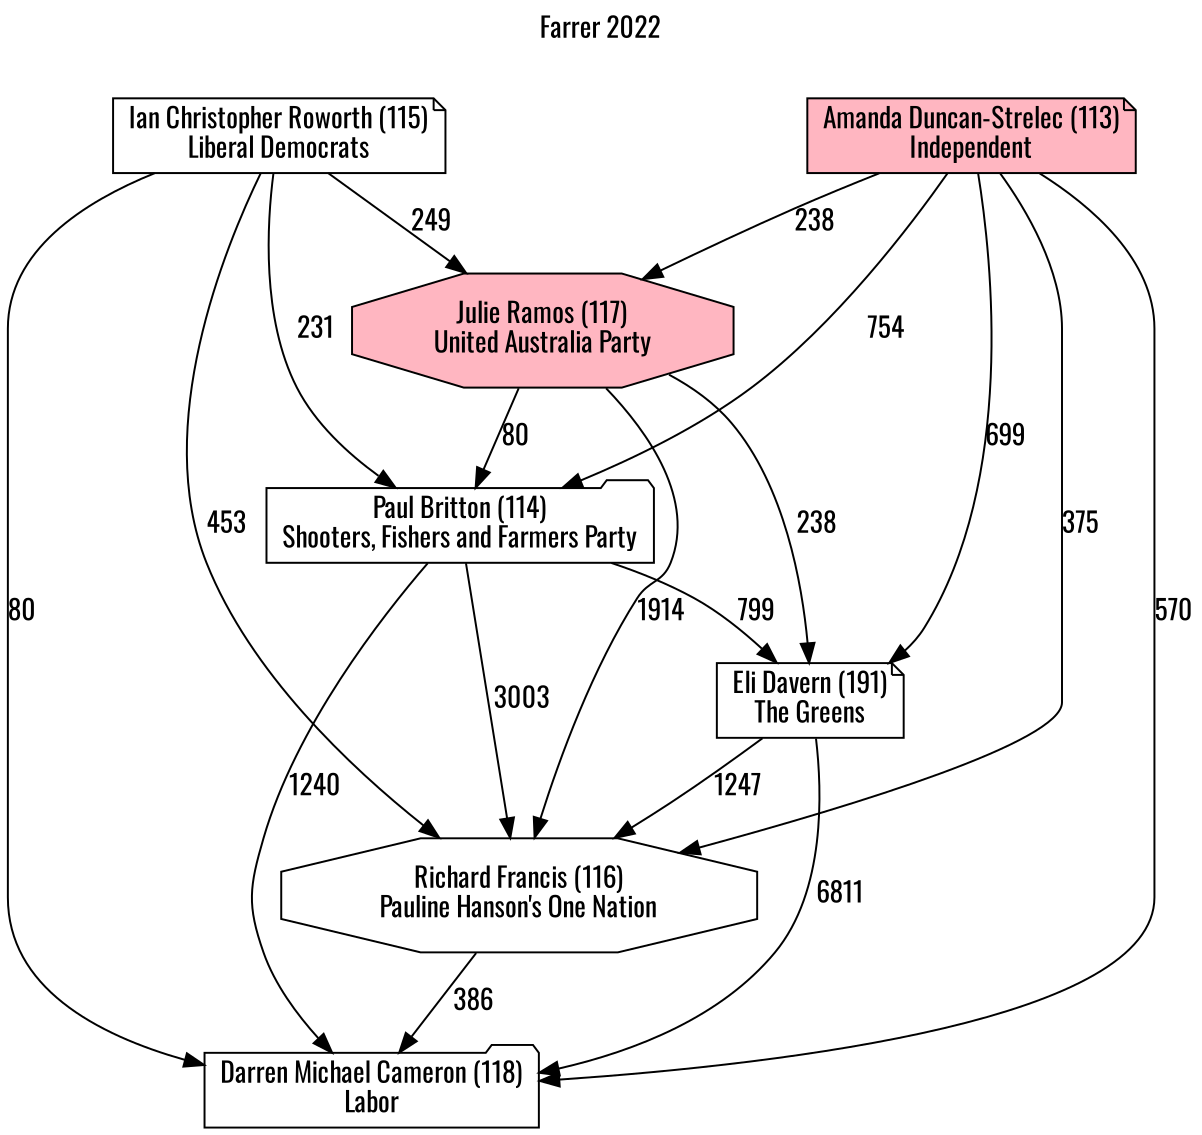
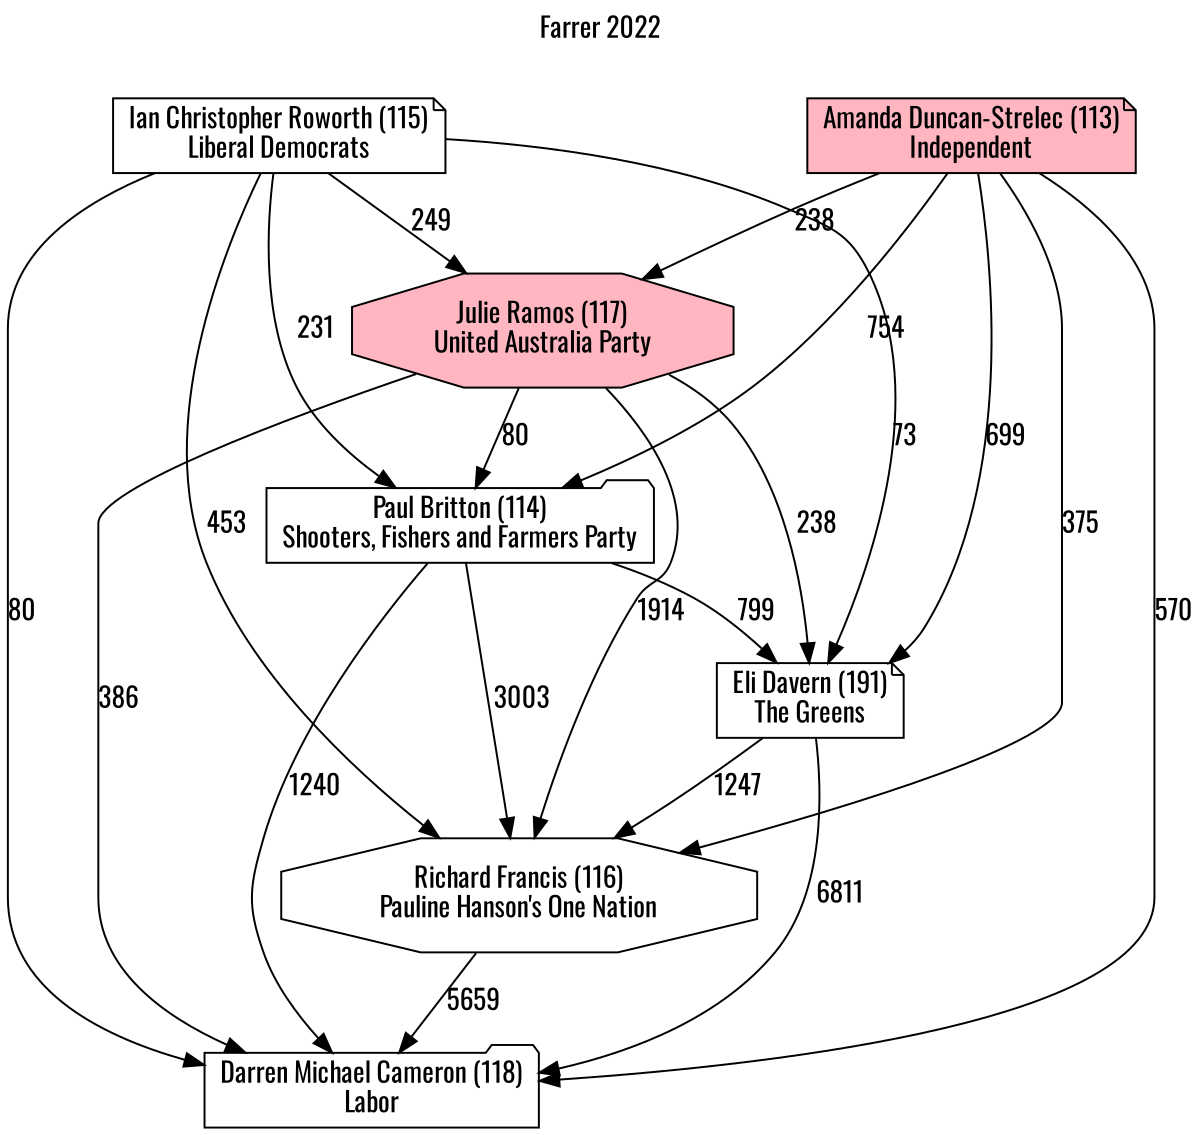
edge "Ian Christopher Roworth (115) Liberal Democrats" -> "Eli Davern (191) The Greens": added, label "73"
edge "Julie Ramos (117) United Australia Party" -> "Darren Michael Cameron (118) Labor": added, label "386"
edge "Richard Francis (116) Pauline Hanson's One Nation" -> "Darren Michael Cameron (118) Labor": label "386" -> "5659"
